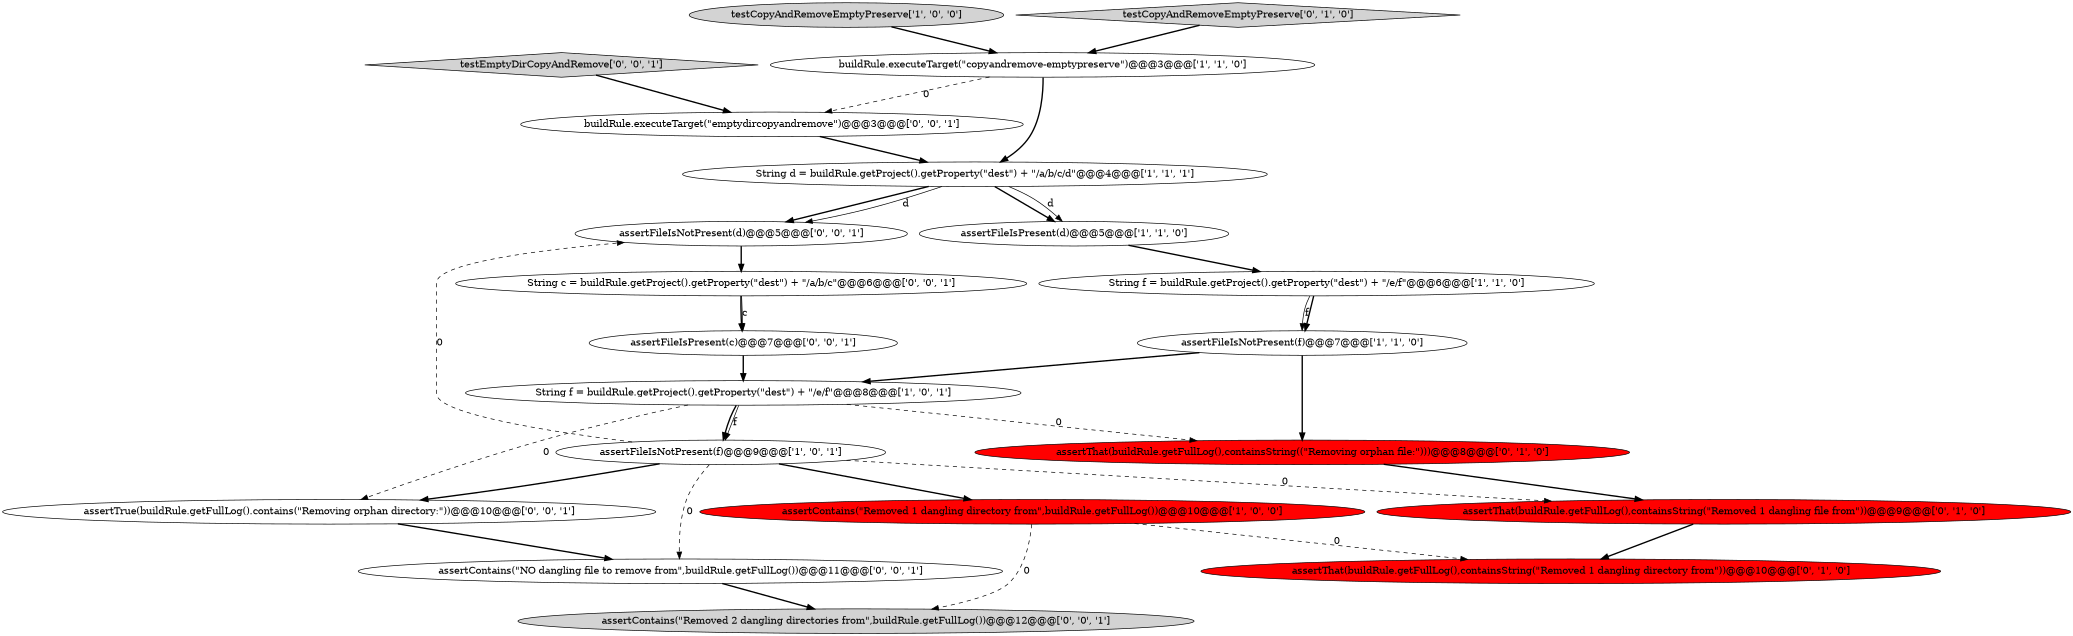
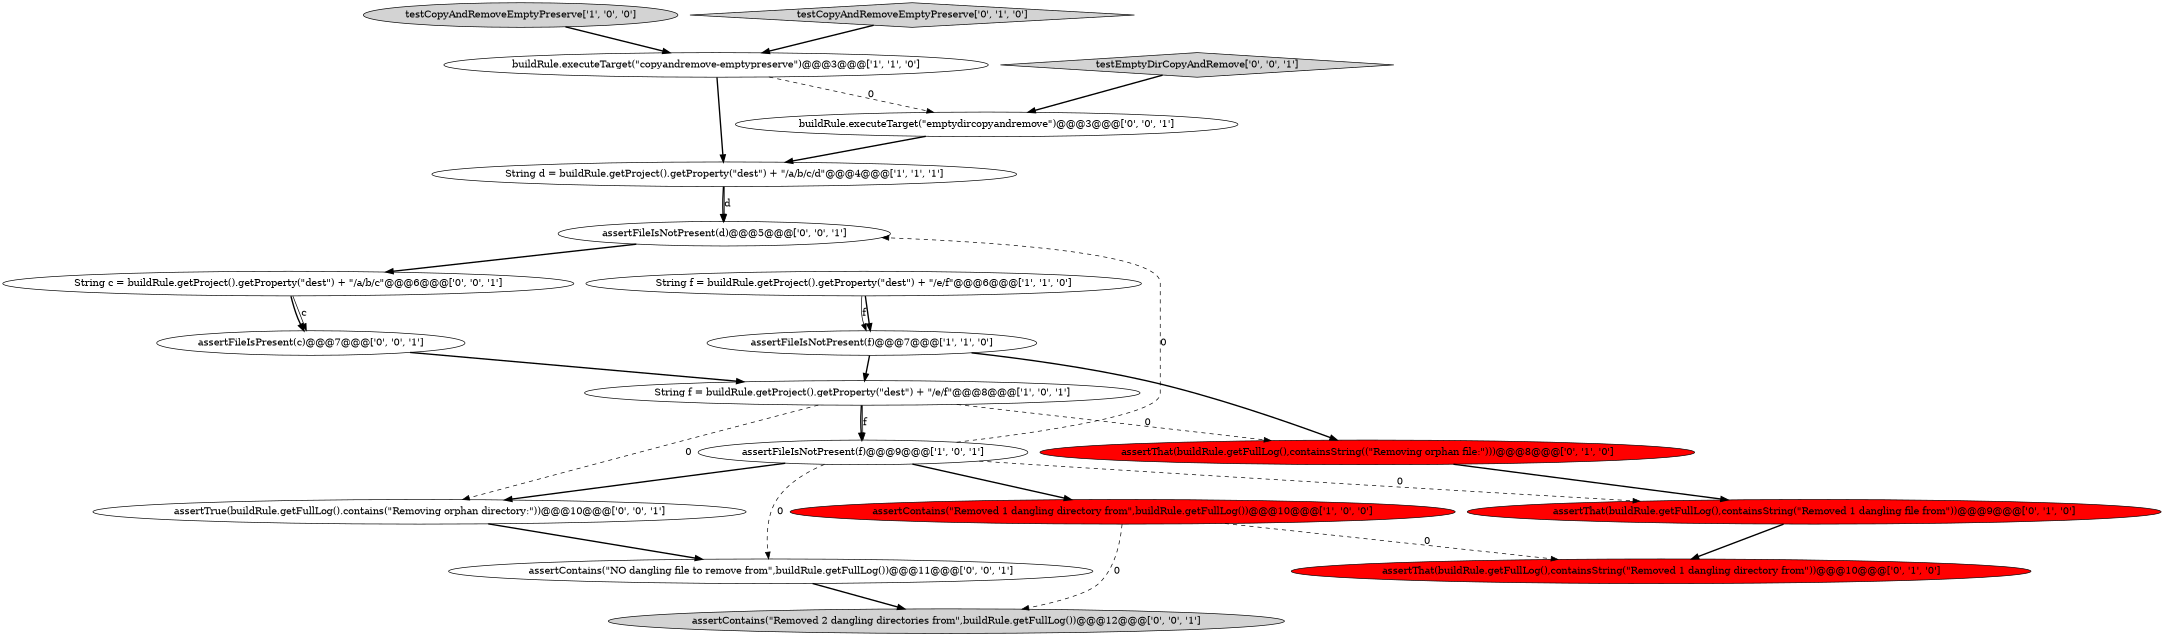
node "assertFileIsPresent(d)@@@5@@@['1', '1', '0']": removed
